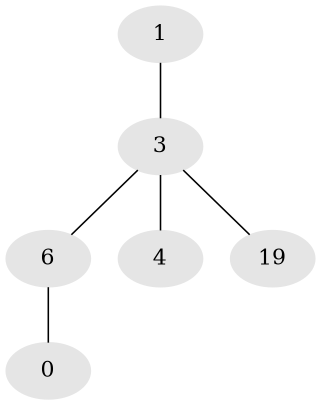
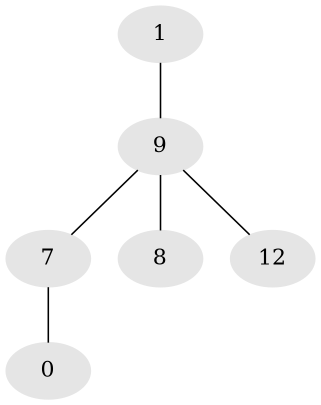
node "3": label "3" -> "9"
node "6": label "6" -> "7"
node "4": label "4" -> "8"
node "19": label "19" -> "12"
